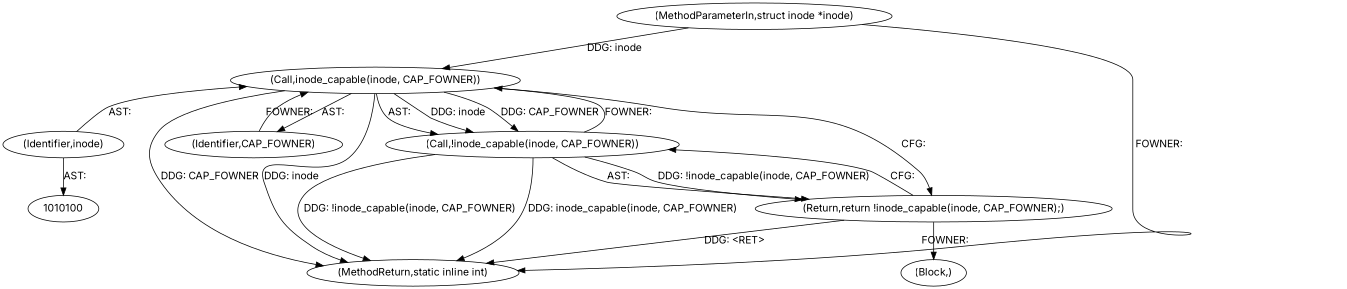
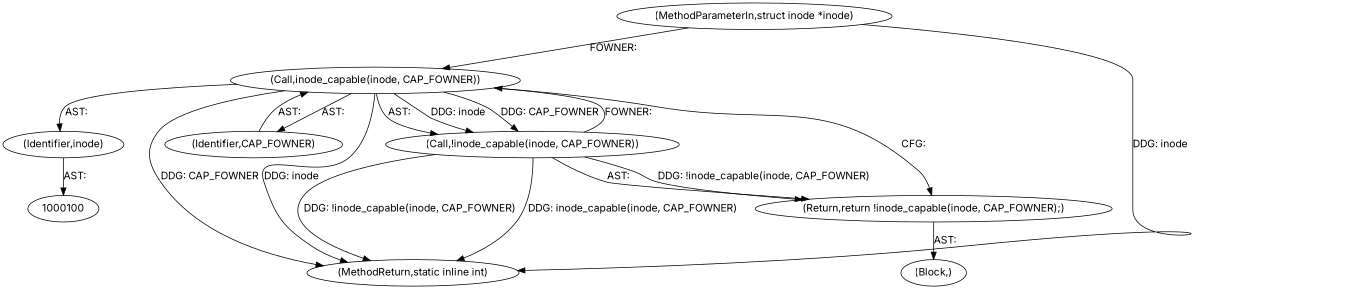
edge "(MethodParameterIn,struct inode *inode)" -> "(Call,inode_capable(inode, CAP_FOWNER))": label "DDG: inode" -> "FOWNER: "
edge "(Identifier,inode)" -> "(Call,inode_capable(inode, CAP_FOWNER))": reversed
edge "(Identifier,CAP_FOWNER)" -> "(Call,inode_capable(inode, CAP_FOWNER))": label "FOWNER: " -> "AST: "
edge "(MethodParameterIn,struct inode *inode)" -> "(MethodReturn,static inline int)": label "FOWNER: " -> "DDG: inode"
edge "(Return,return !inode_capable(inode, CAP_FOWNER);)" -> "(Call,!inode_capable(inode, CAP_FOWNER))": removed, label "CFG:"
node "1010100": label "1010100" -> "1000100"
edge "(Return,return !inode_capable(inode, CAP_FOWNER);)" -> "(MethodReturn,static inline int)": removed, label "DDG: <RET>"
edge "(Return,return !inode_capable(inode, CAP_FOWNER);)" -> "(Block,)": label "FOWNER: " -> "AST: "
